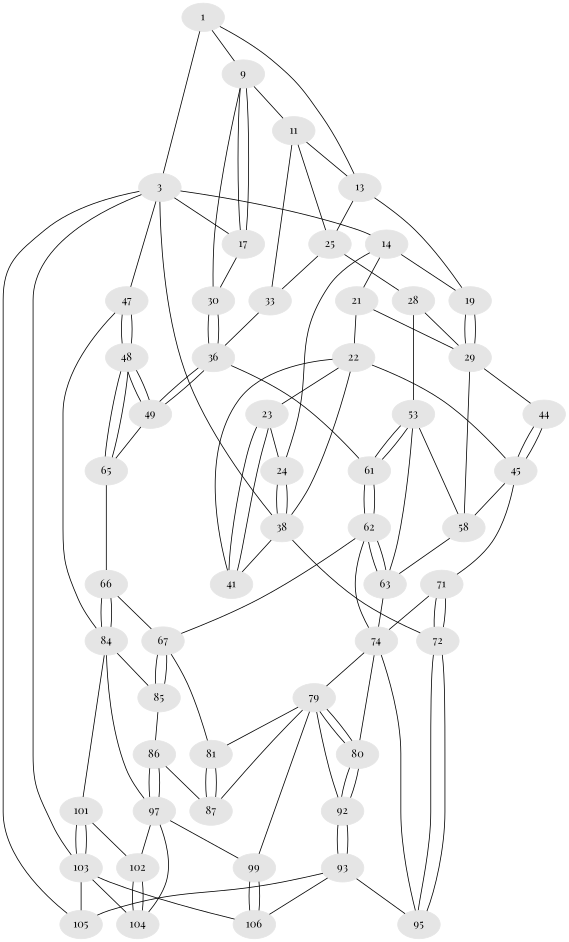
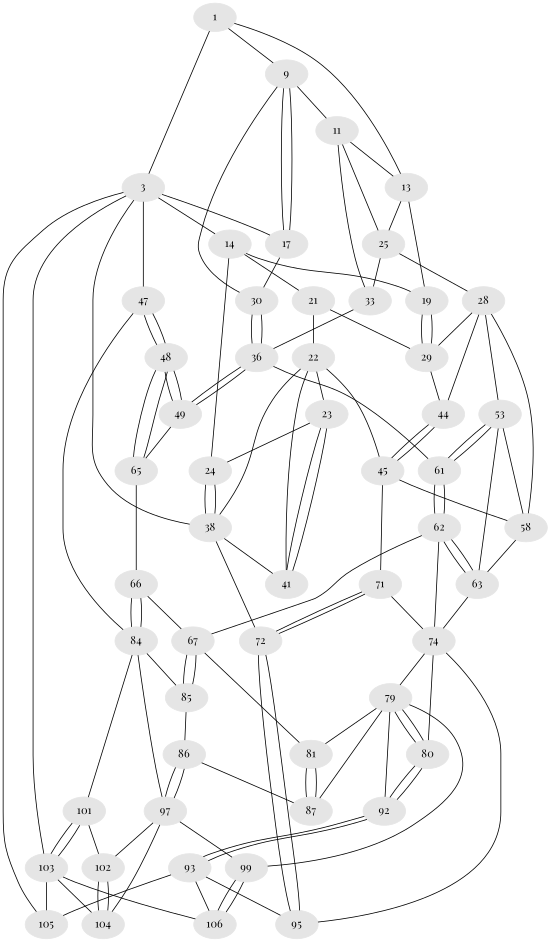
edge "28" -- "44": added
edge "29" -- "58": now "28" -- "58"
